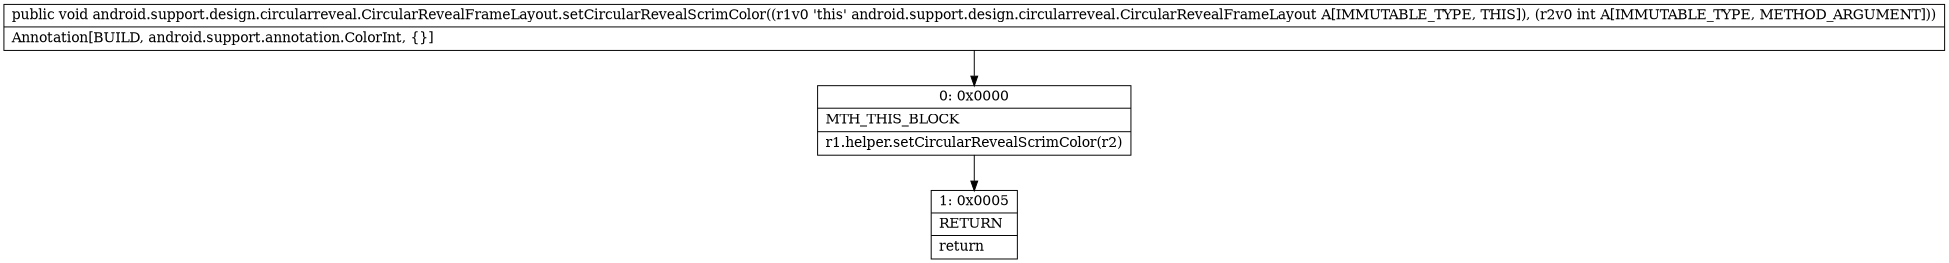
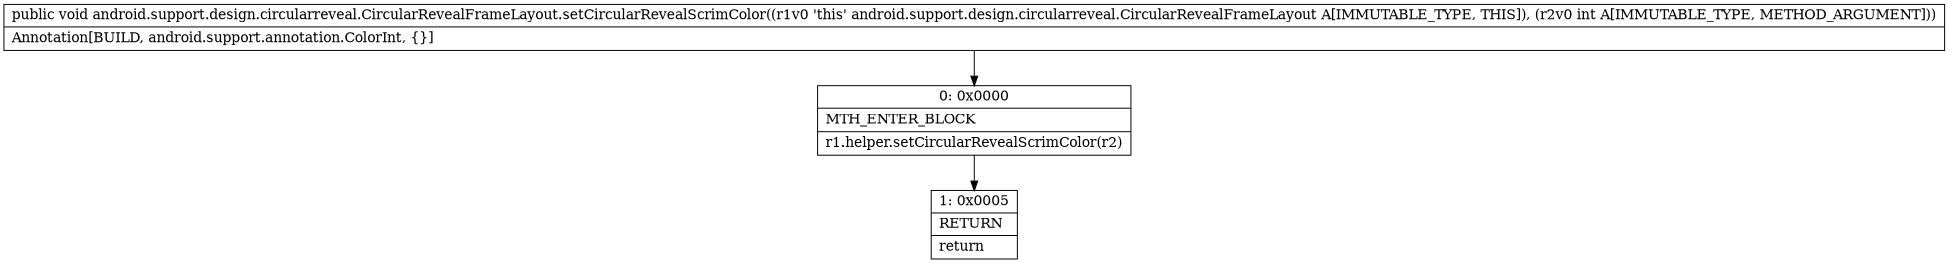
node "0: 0x0000": text "MTH_THIS_BLOCK" -> "MTH_ENTER_BLOCK"
